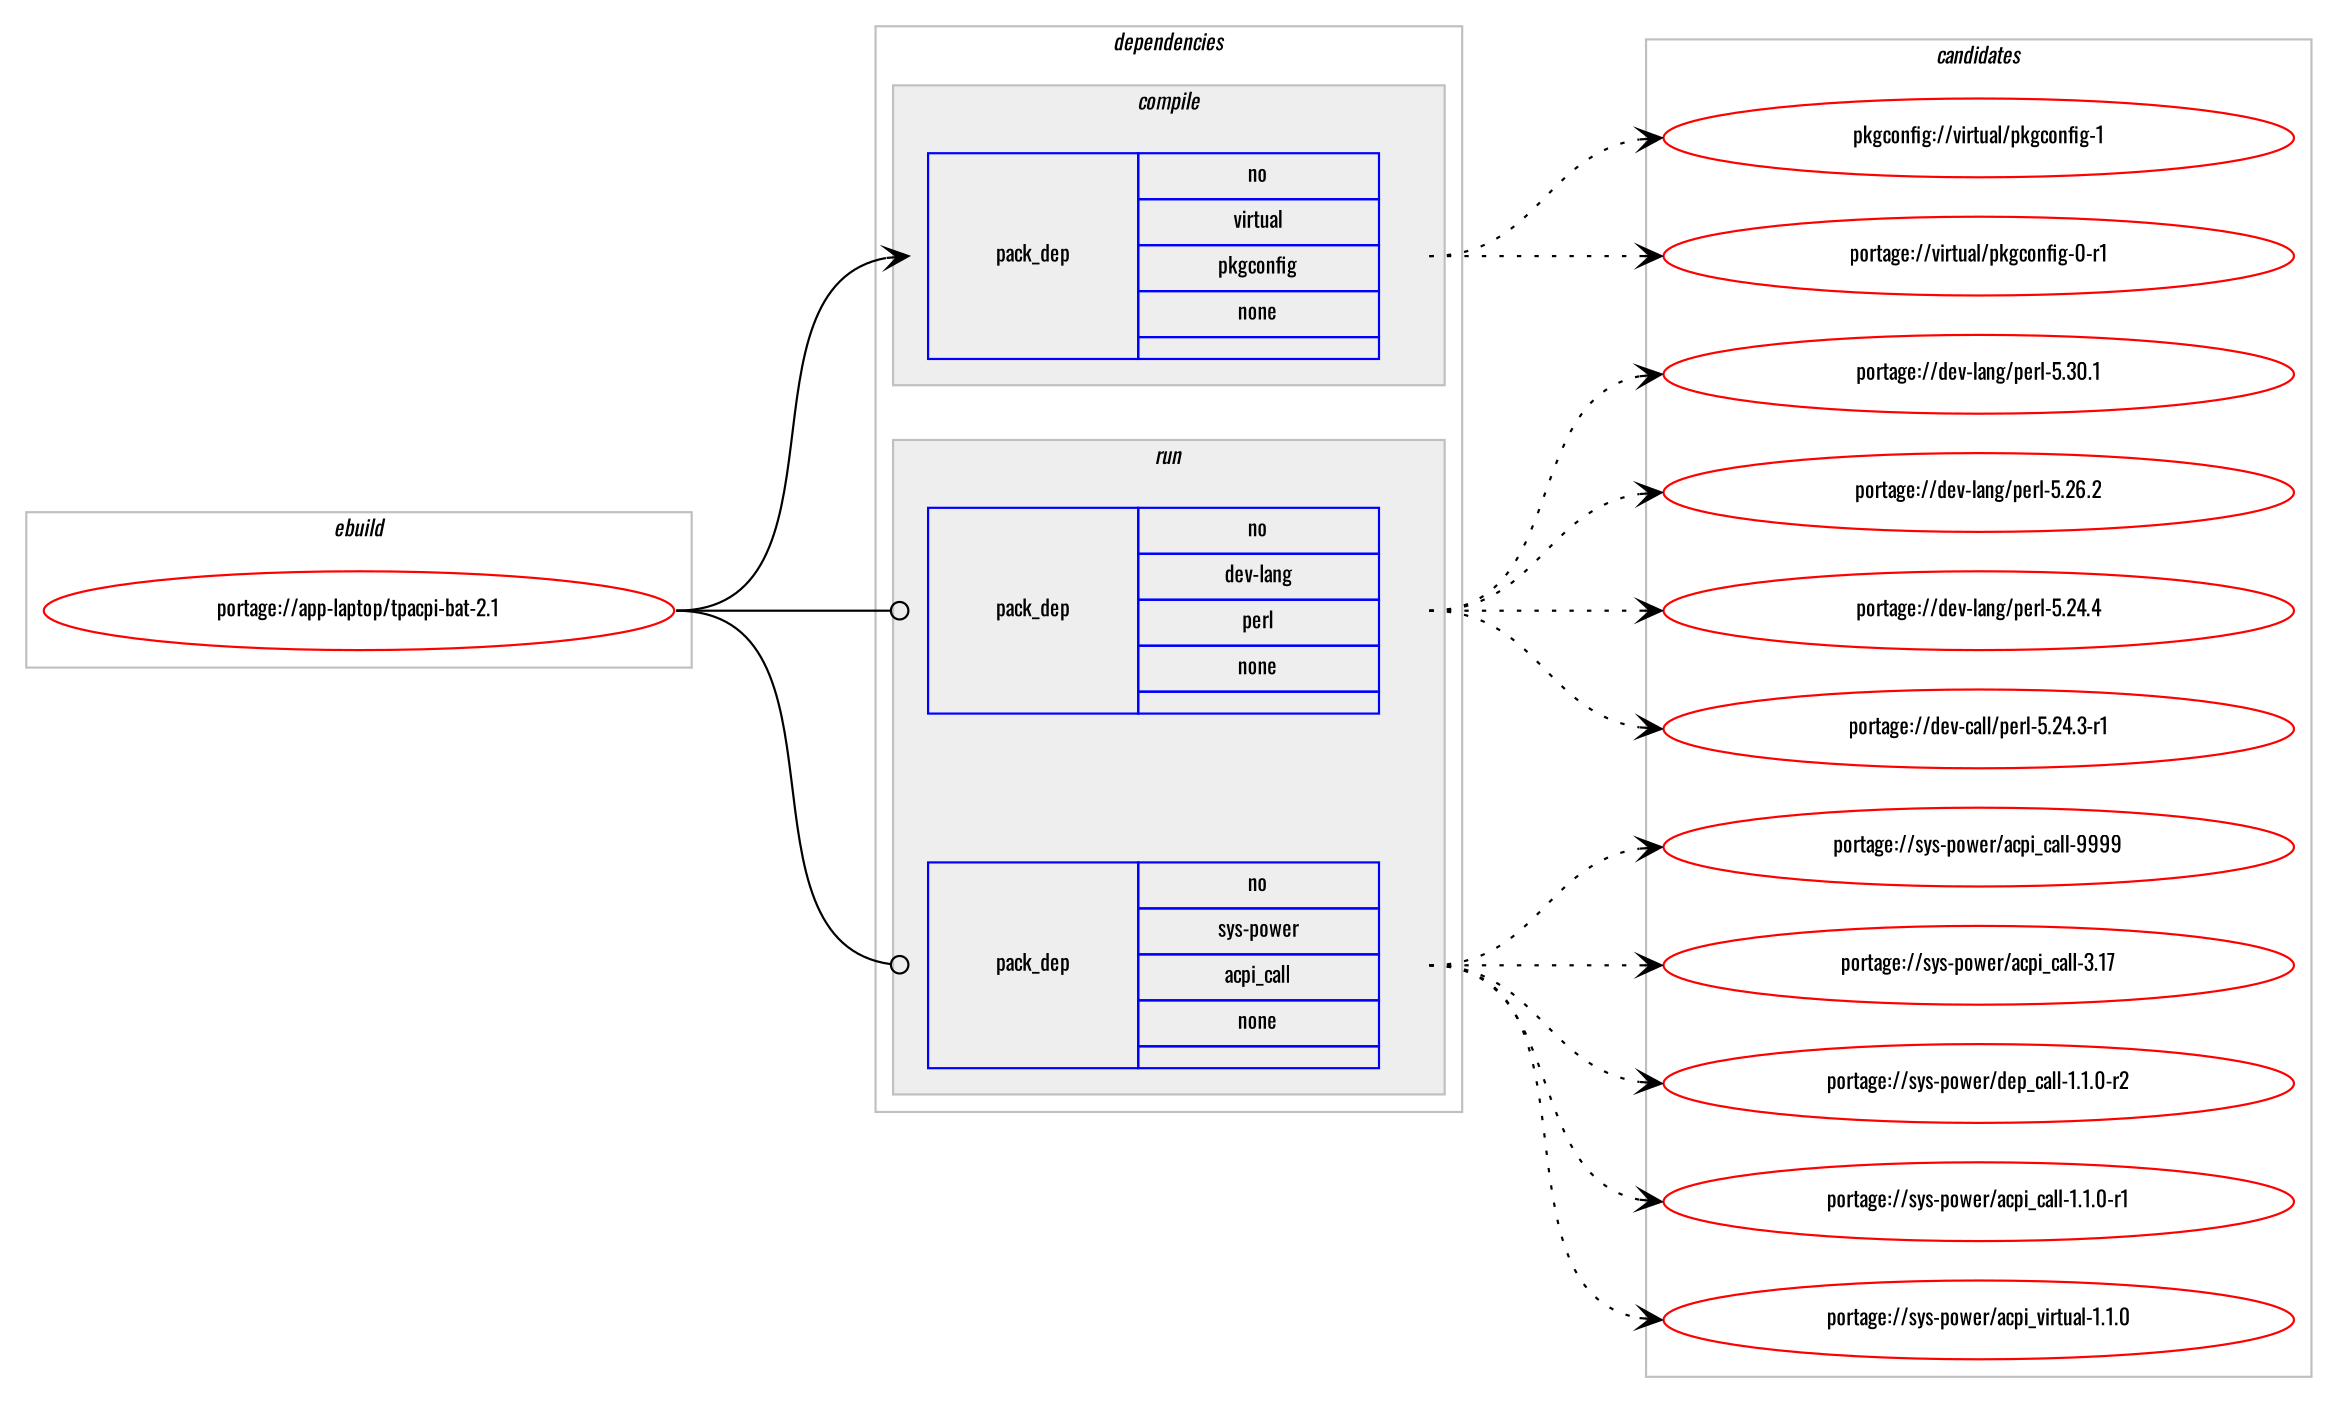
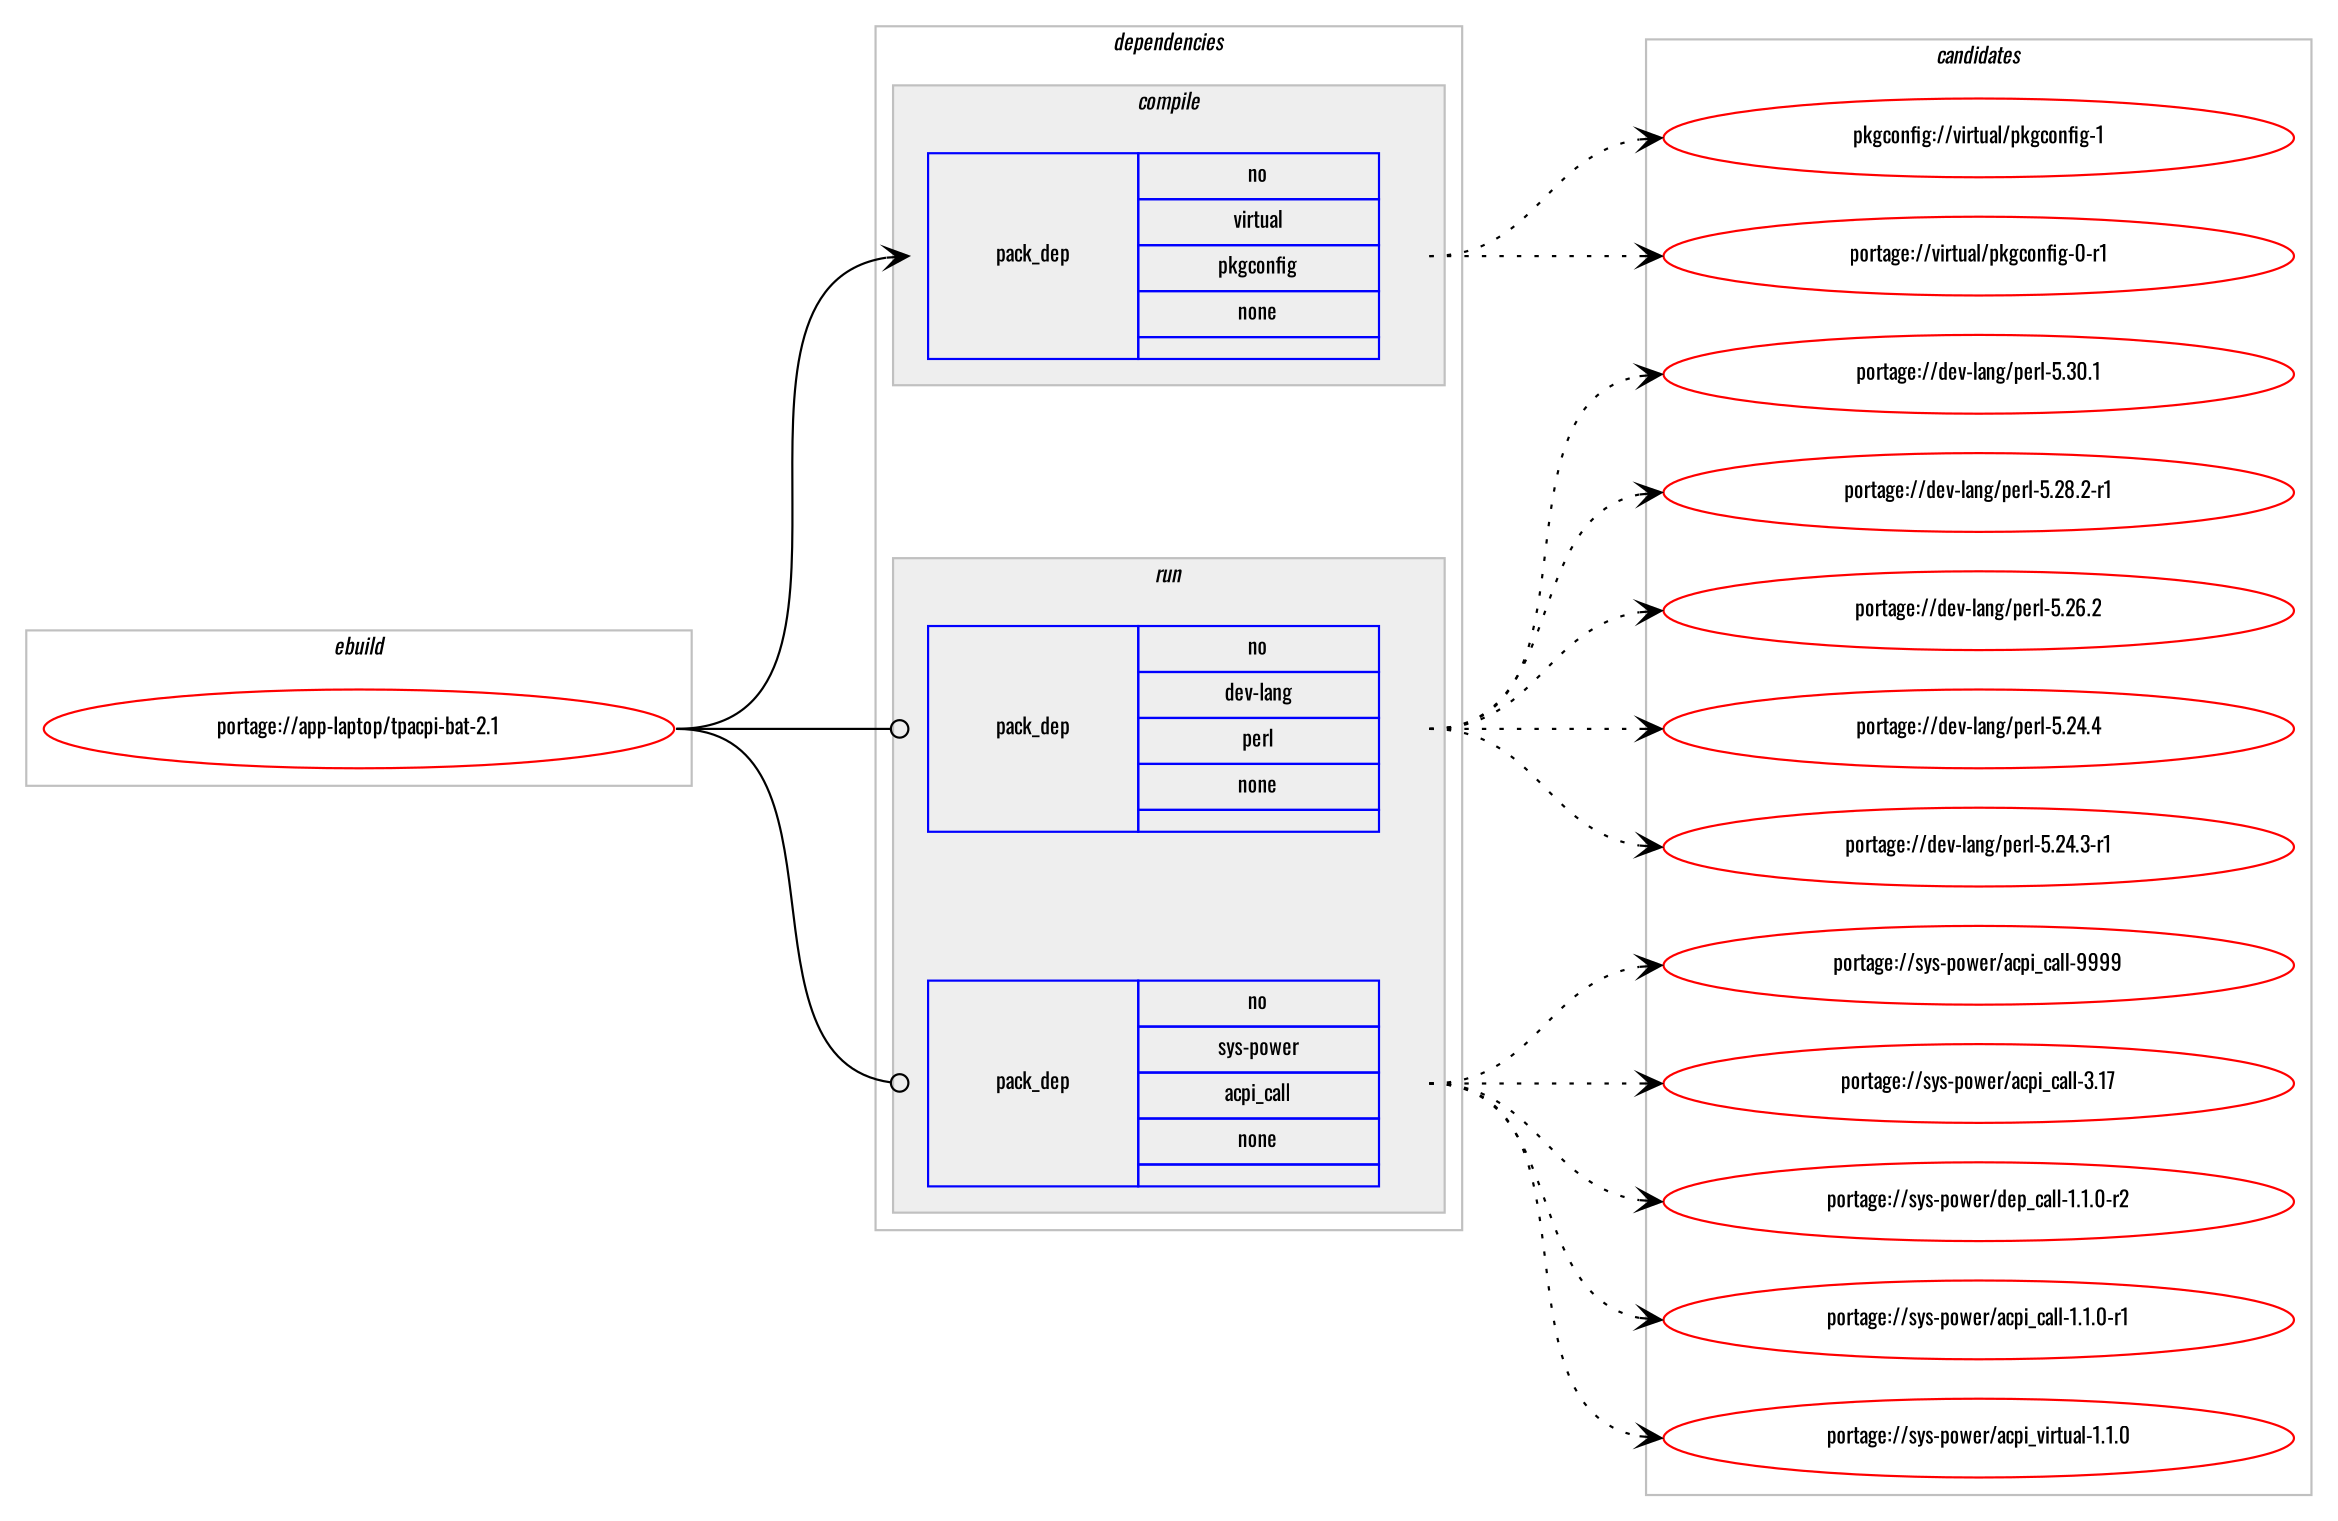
node "portage://dev-lang/perl-5.28.2-r1": added
node "portage://dev-call/perl-5.24.3-r1": label "portage://dev-call/perl-5.24.3-r1" -> "portage://dev-lang/perl-5.24.3-r1"
